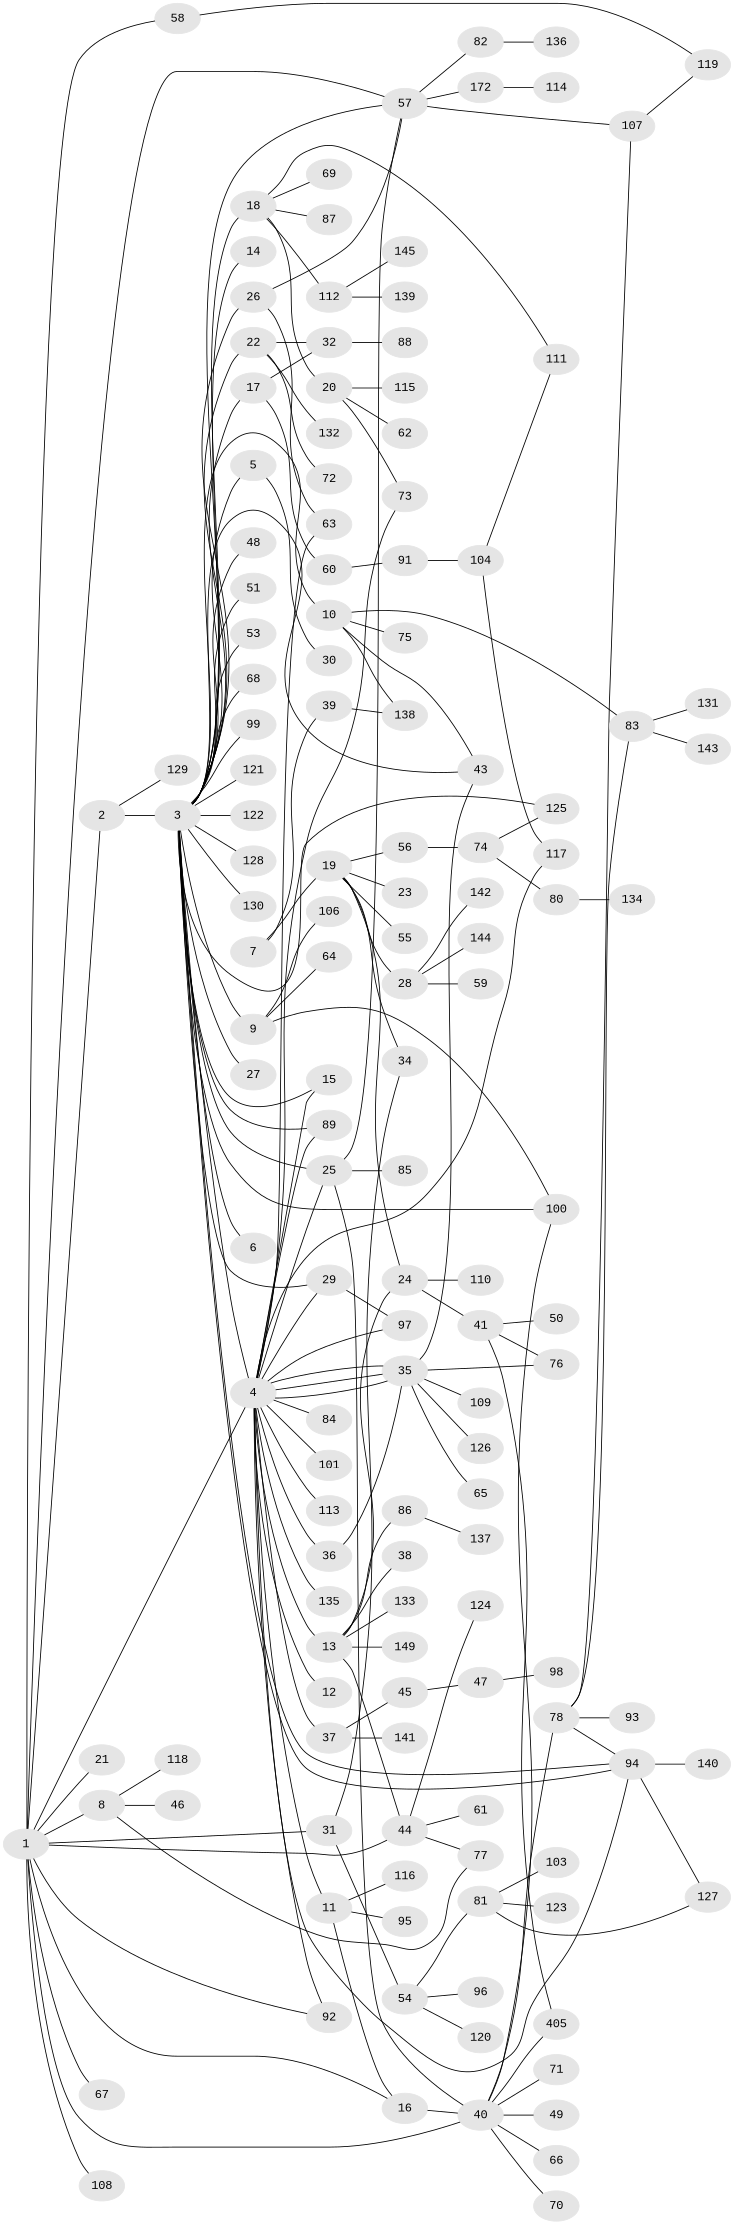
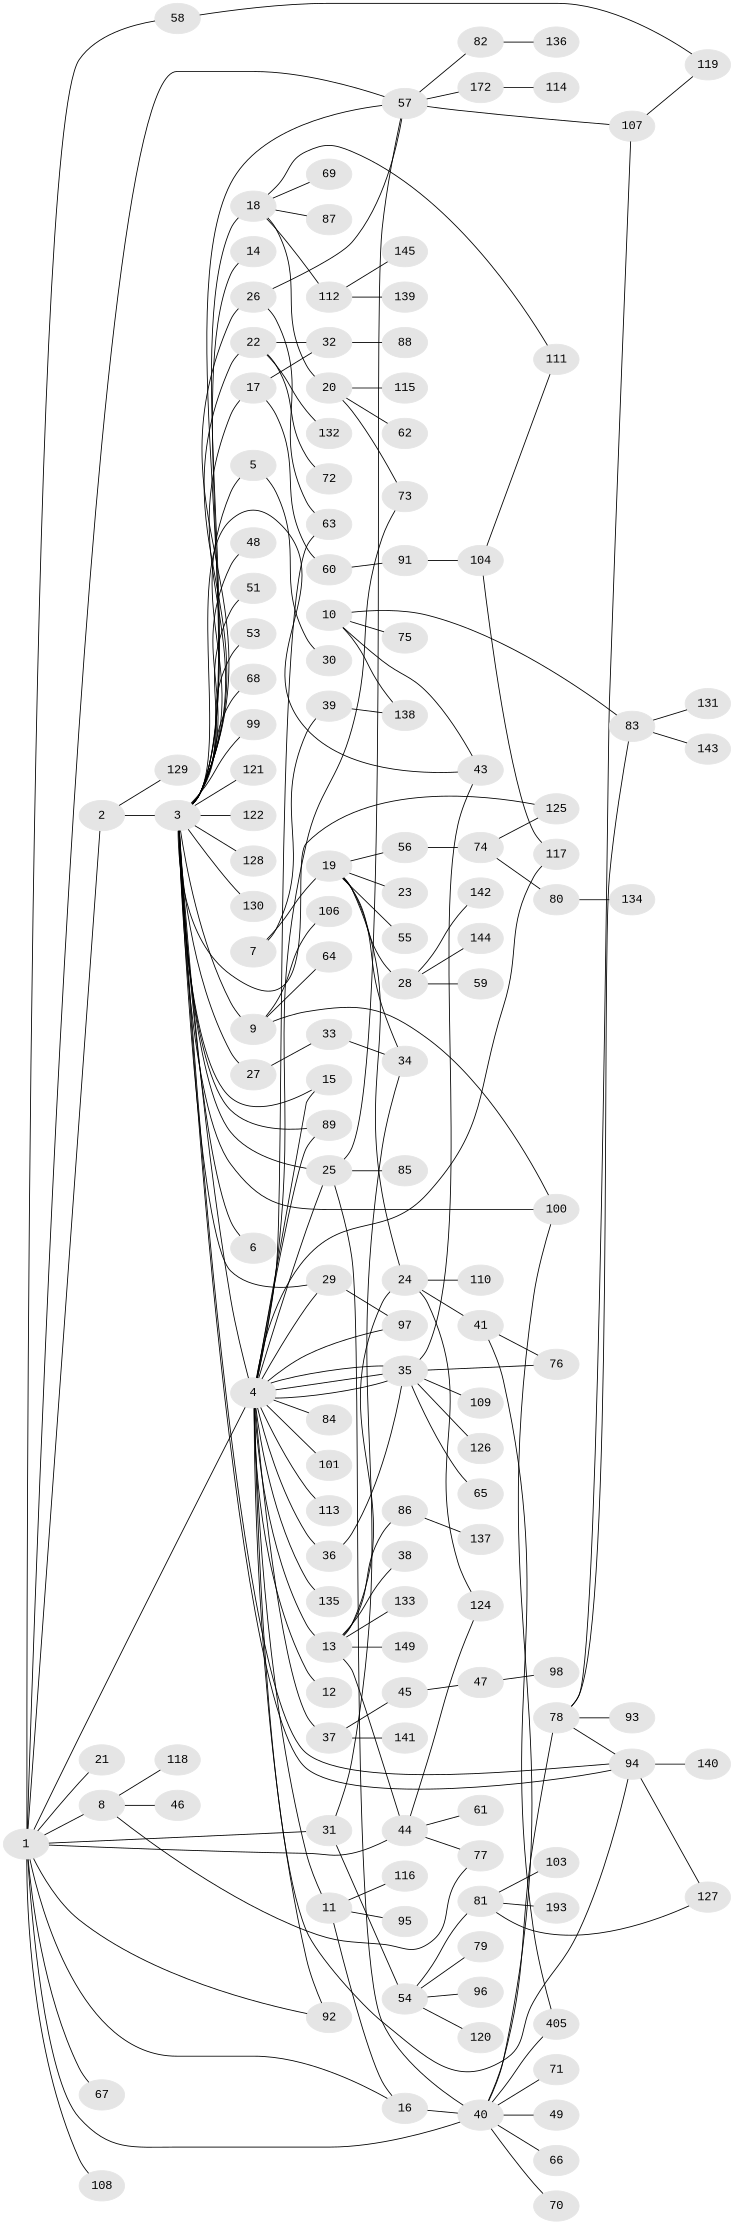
edge "10" -- "3": removed
node "33": added
node "50": removed
edge "24" -- "124": added
node "123": label "123" -> "193"
node "79": added
